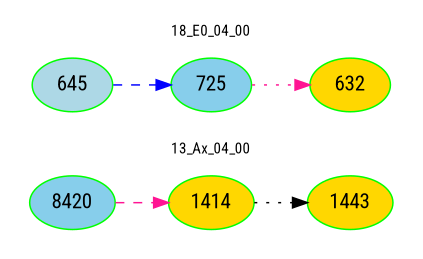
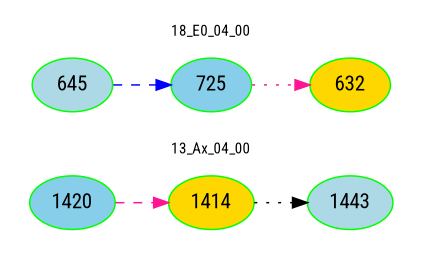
node "8420": label "8420" -> "1420"
node "1443": fillcolor gold -> lightblue
